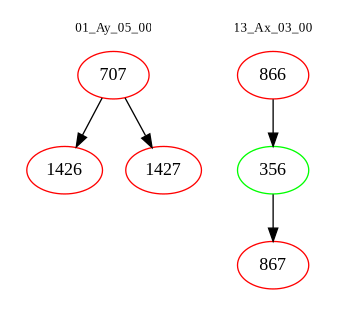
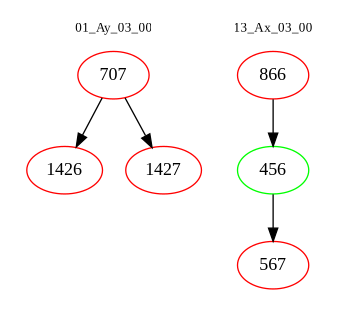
cluster "01_Ay_05_00": label "01_Ay_05_00" -> "01_Ay_03_00"
node "356": label "356" -> "456"
node "867": label "867" -> "567"
